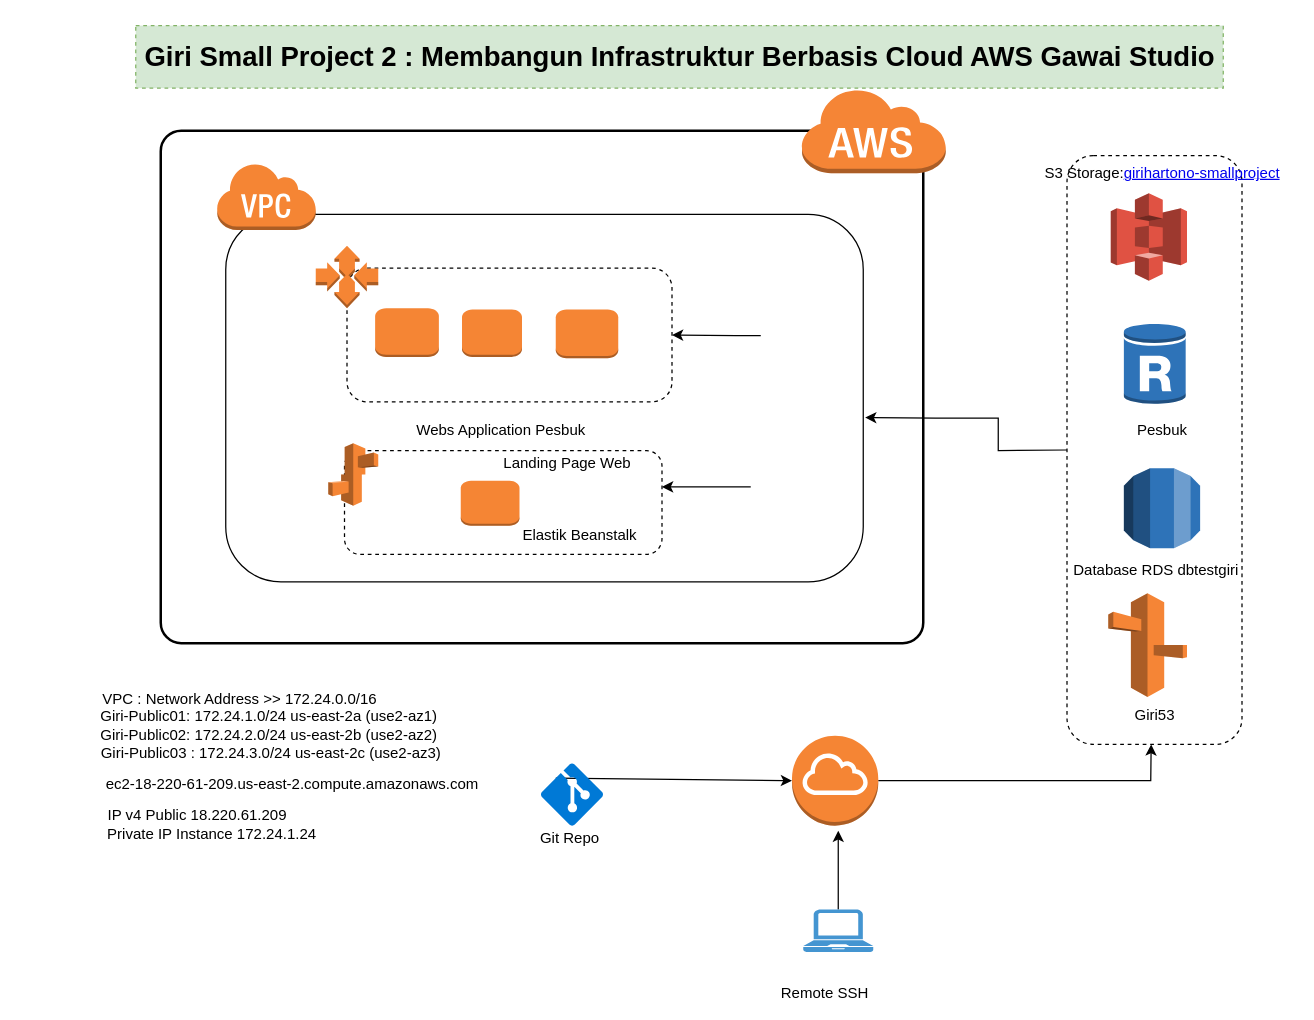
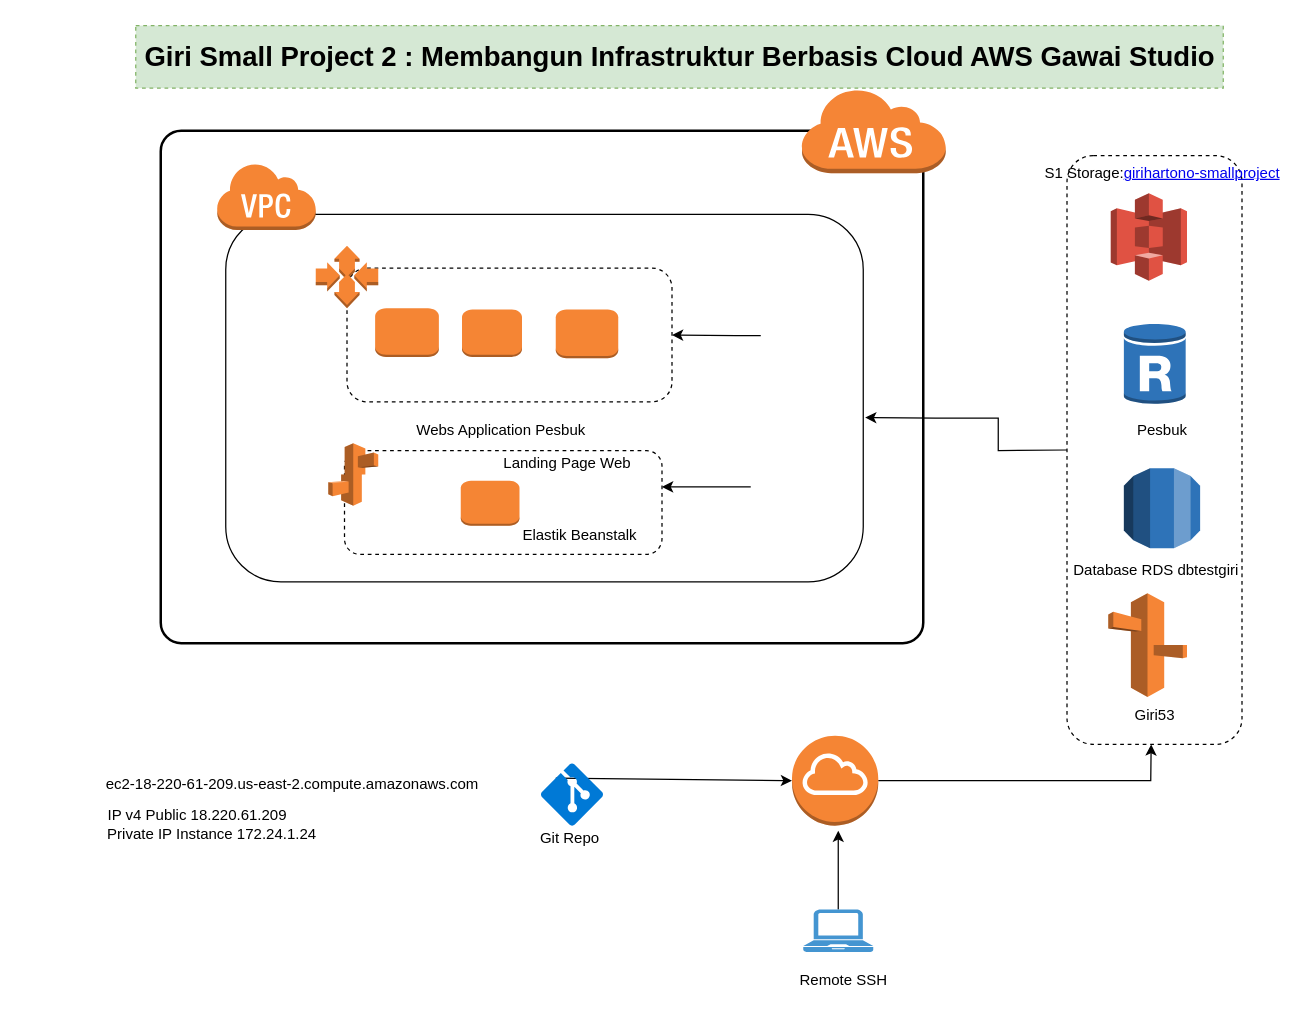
node "S3 Storage:girihartono-smallproject": label "S3 Storage:girihartono-smallproject" -> "S1 Storage:girihartono-smallproject"
node "VPC : Network Address >> 172.24.0.0/16 Giri-Public01: 172.24.1.0/24 us-east-2a (use2-az1) Giri-Public02: 172.24.2.0/24 us-east-2b (use2-az2) Giri-Public03 : 172.24.3.0/24 us-east-2c (use2-az3)": removed
node "Remote SSH": moved (824, 993) -> (843, 981)
